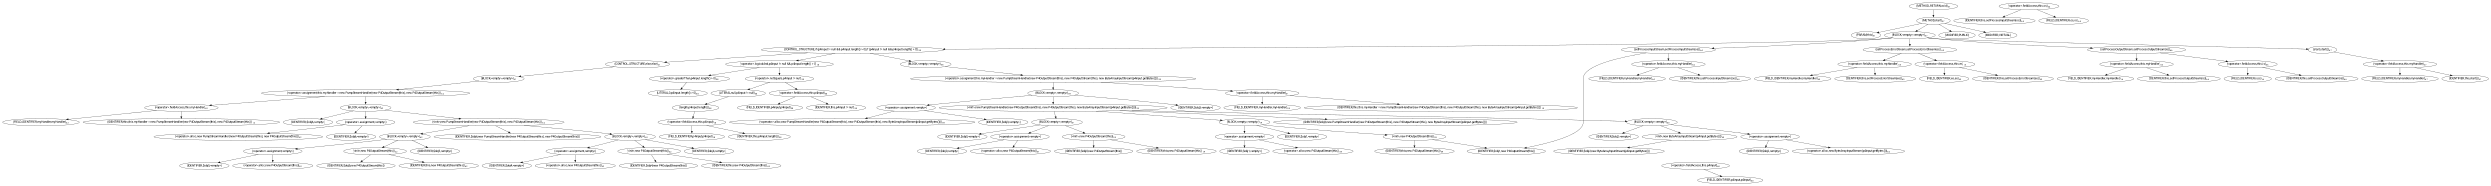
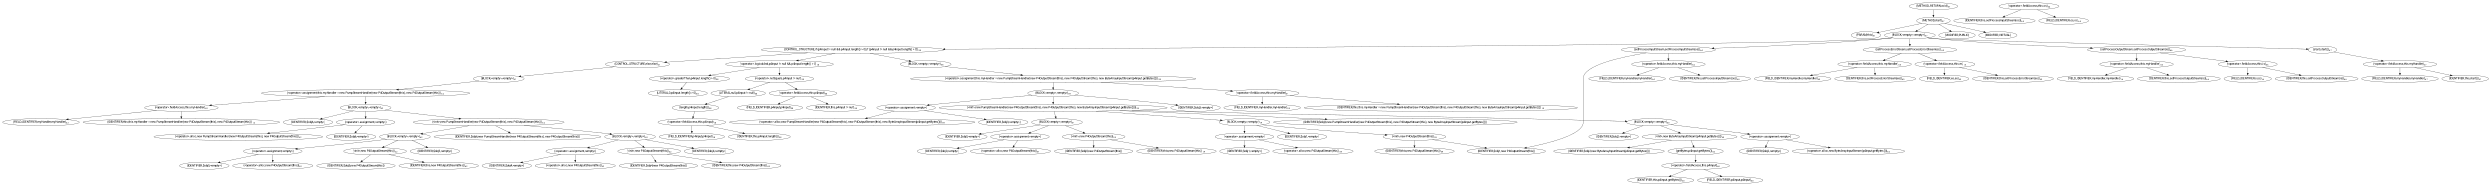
node "(getBytes,p4input.getBytes())": added
node "(IDENTIFIER,this,p4input.getBytes())": added
